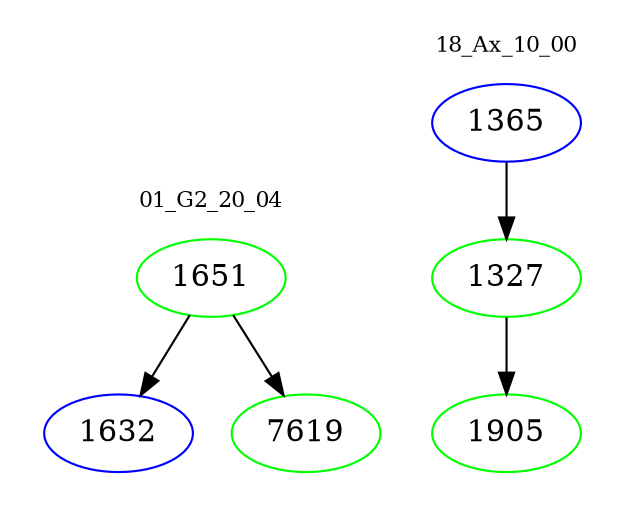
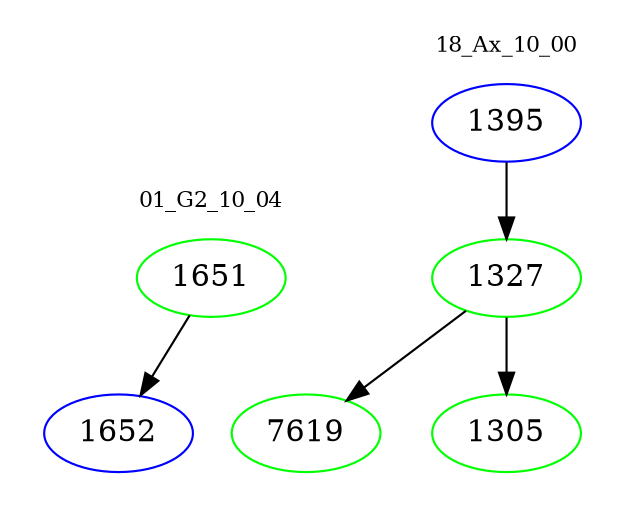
node "1365": label "1365" -> "1395"
cluster "01_G2_20_04": label "01_G2_20_04" -> "01_G2_10_04"
edge "1651" -> "7619": now "1327" -> "7619"
node "1632": label "1632" -> "1652"
node "1905": label "1905" -> "1305"
